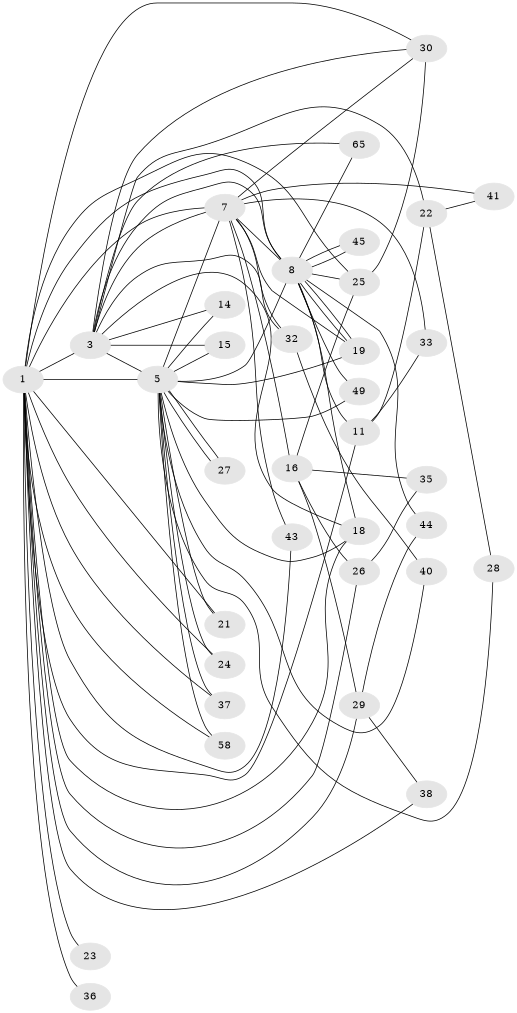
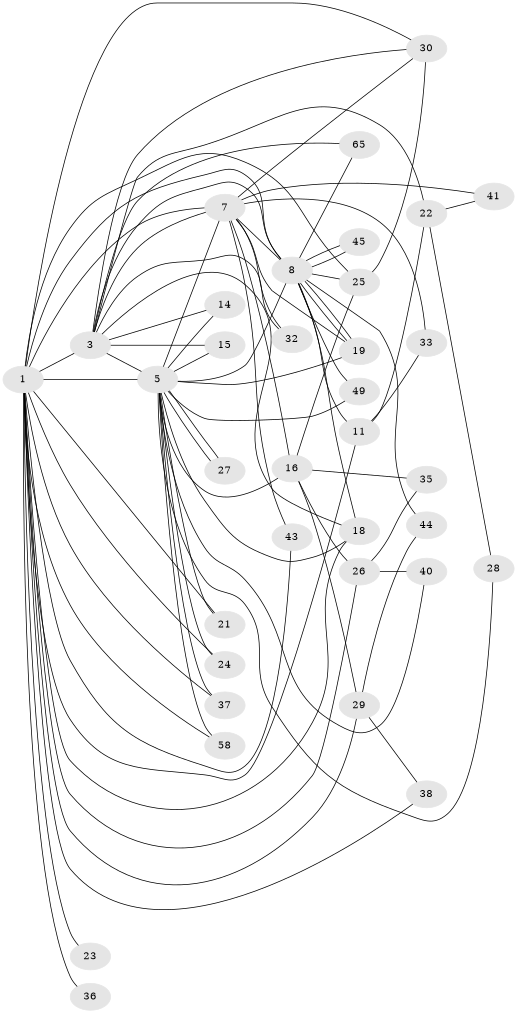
edge "32" -- "40": now "26" -- "40"
edge "5" -- "16": added
